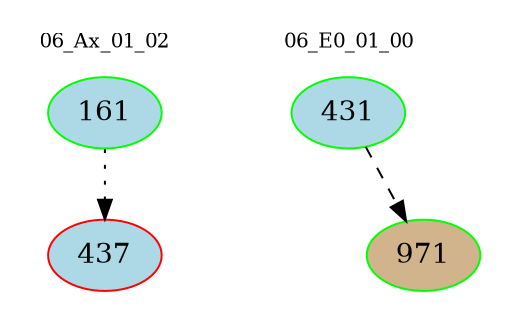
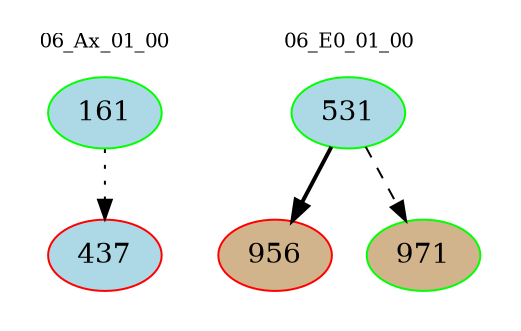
cluster "06_Ax_01_02": label "06_Ax_01_02" -> "06_Ax_01_00"
node "431": label "431" -> "531"
node "956": added
